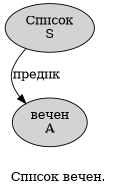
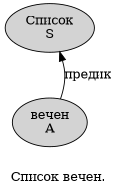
edge "Список S" -> "вечен A": reversed
